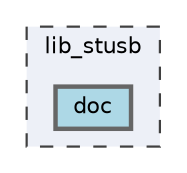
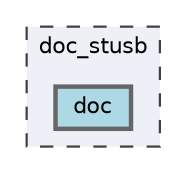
cluster "lib_stusb": label "lib_stusb" -> "doc_stusb"
